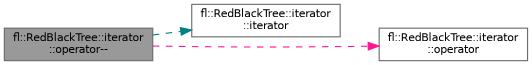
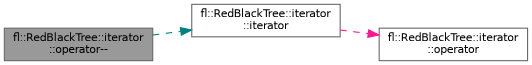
edge "fl::RedBlackTree::iterator ::operator--" -> "fl::RedBlackTree::iterator ::operator": now "fl::RedBlackTree::iterator ::iterator" -> "fl::RedBlackTree::iterator ::operator"
